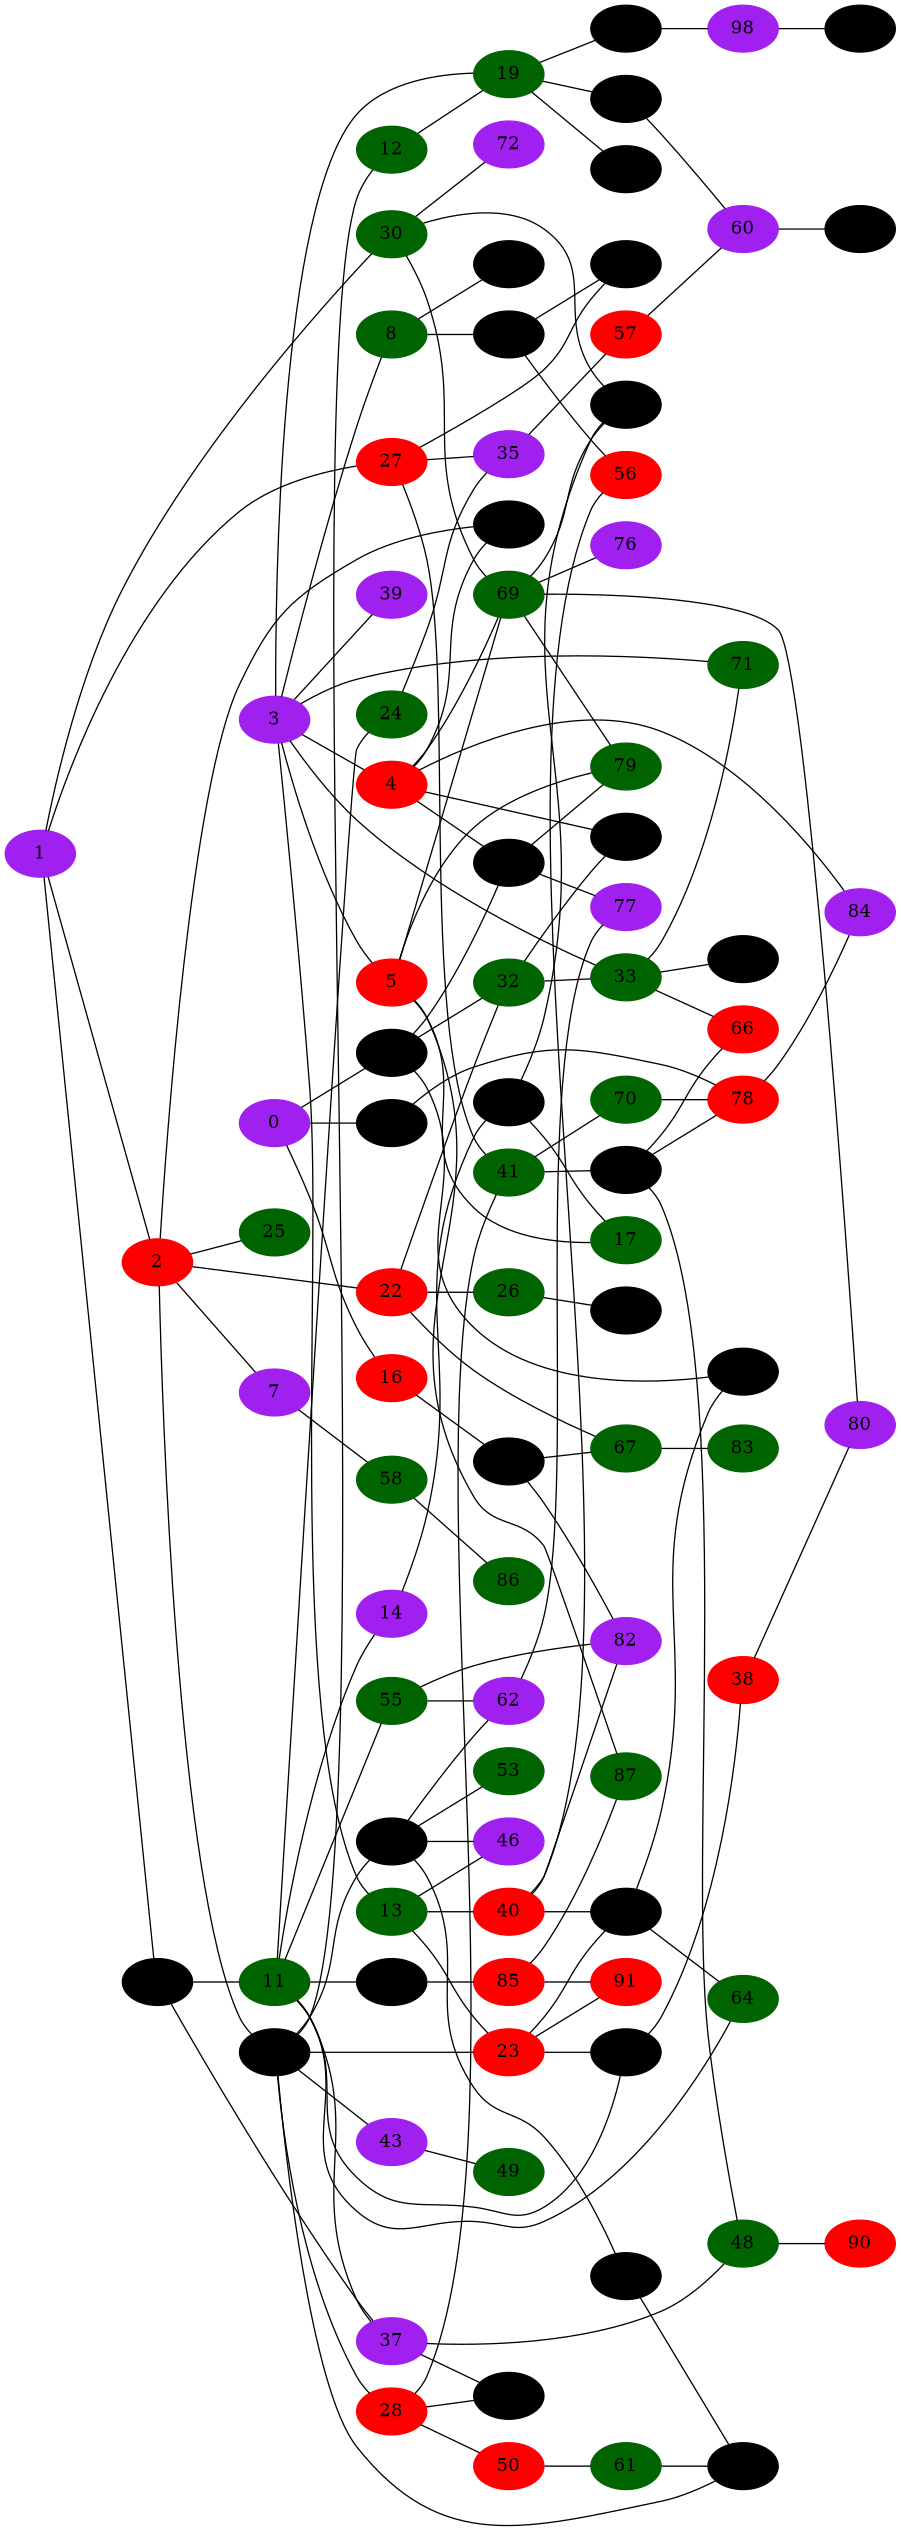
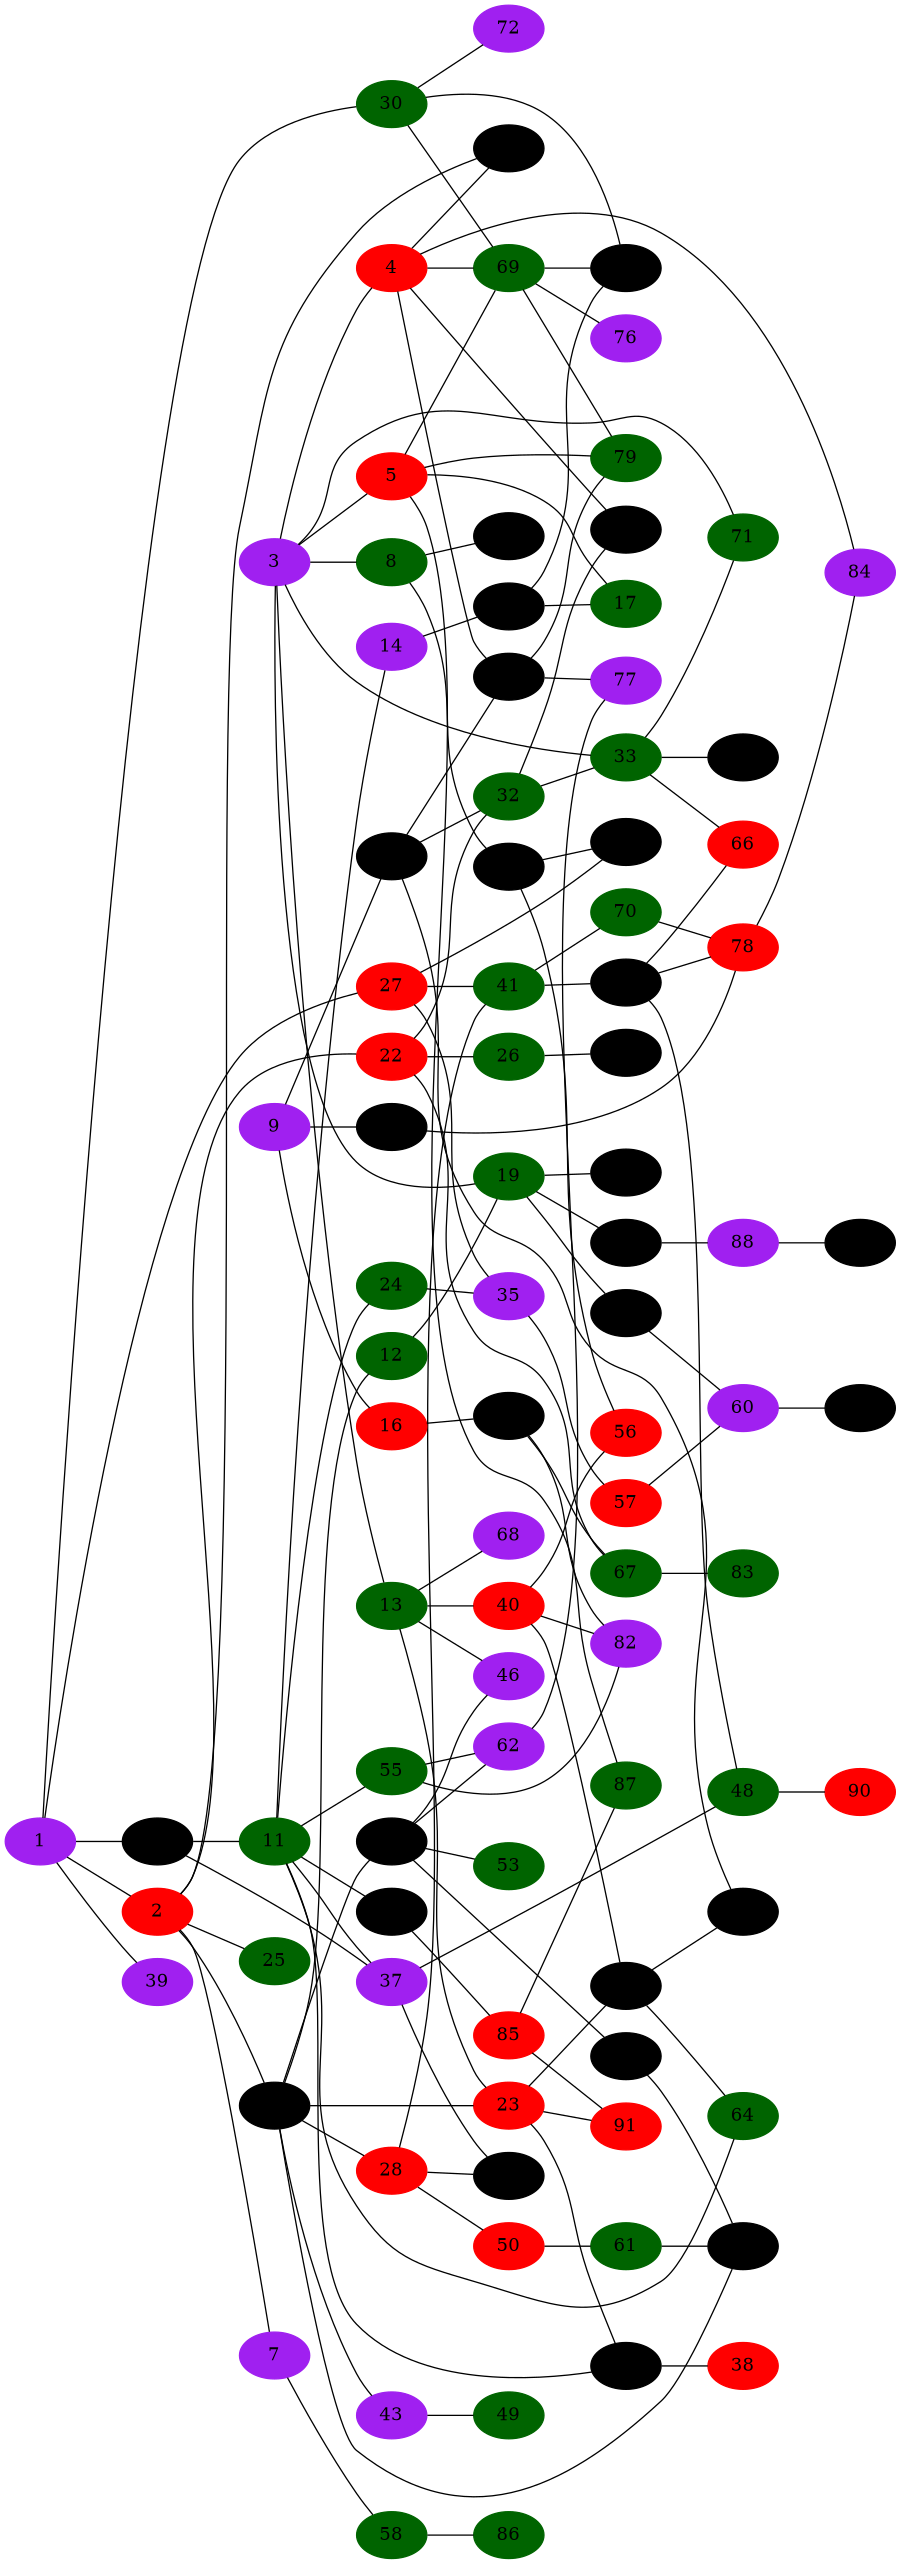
node "98": label "98" -> "88"
edge "39" -- "3": now "39" -- "1"
node "0": label "0" -> "9"
node "80": removed
node "68": added
